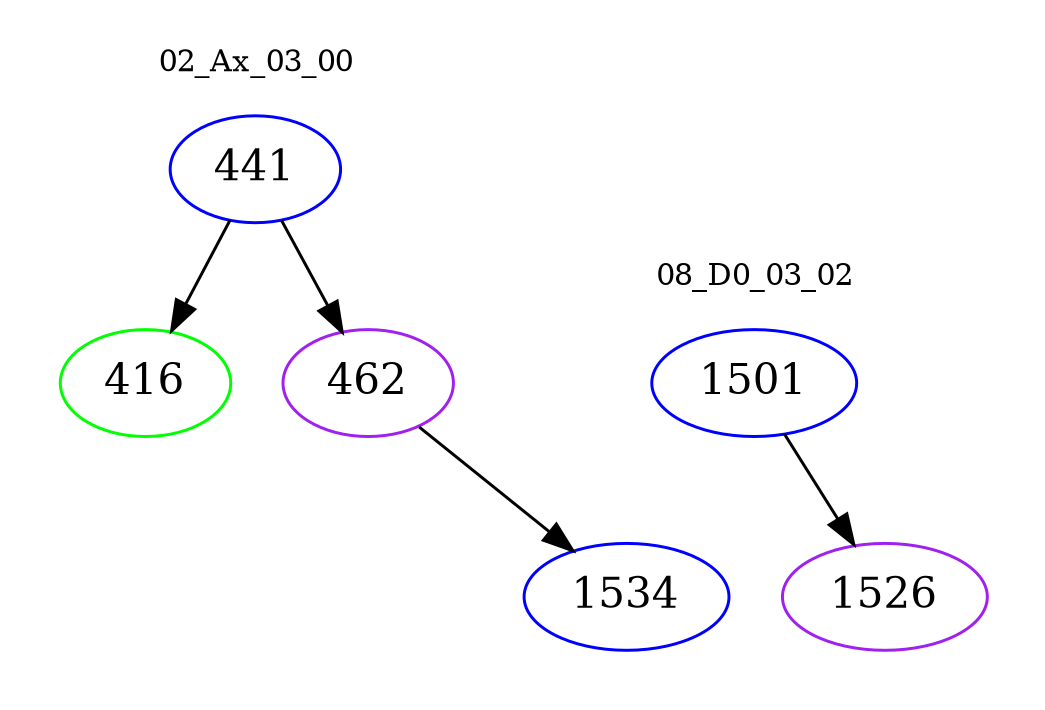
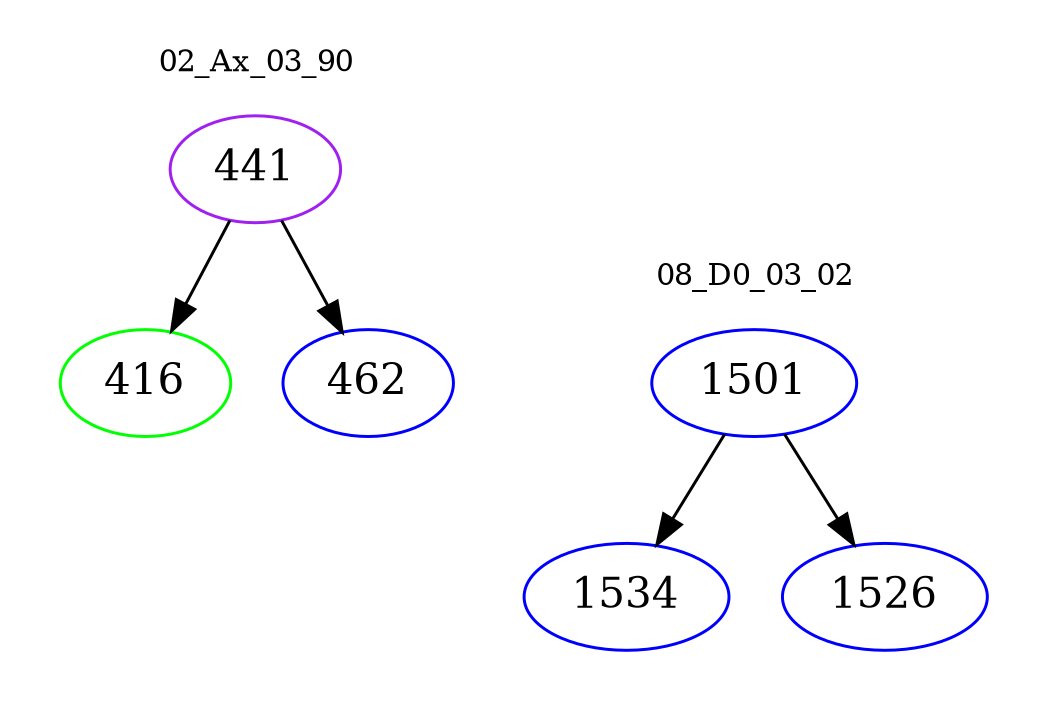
cluster "02_Ax_03_00": label "02_Ax_03_00" -> "02_Ax_03_90"
node "441": color blue -> purple
node "462": color purple -> blue
edge "462" -> "1534": now "1501" -> "1534"
node "1526": color purple -> blue
